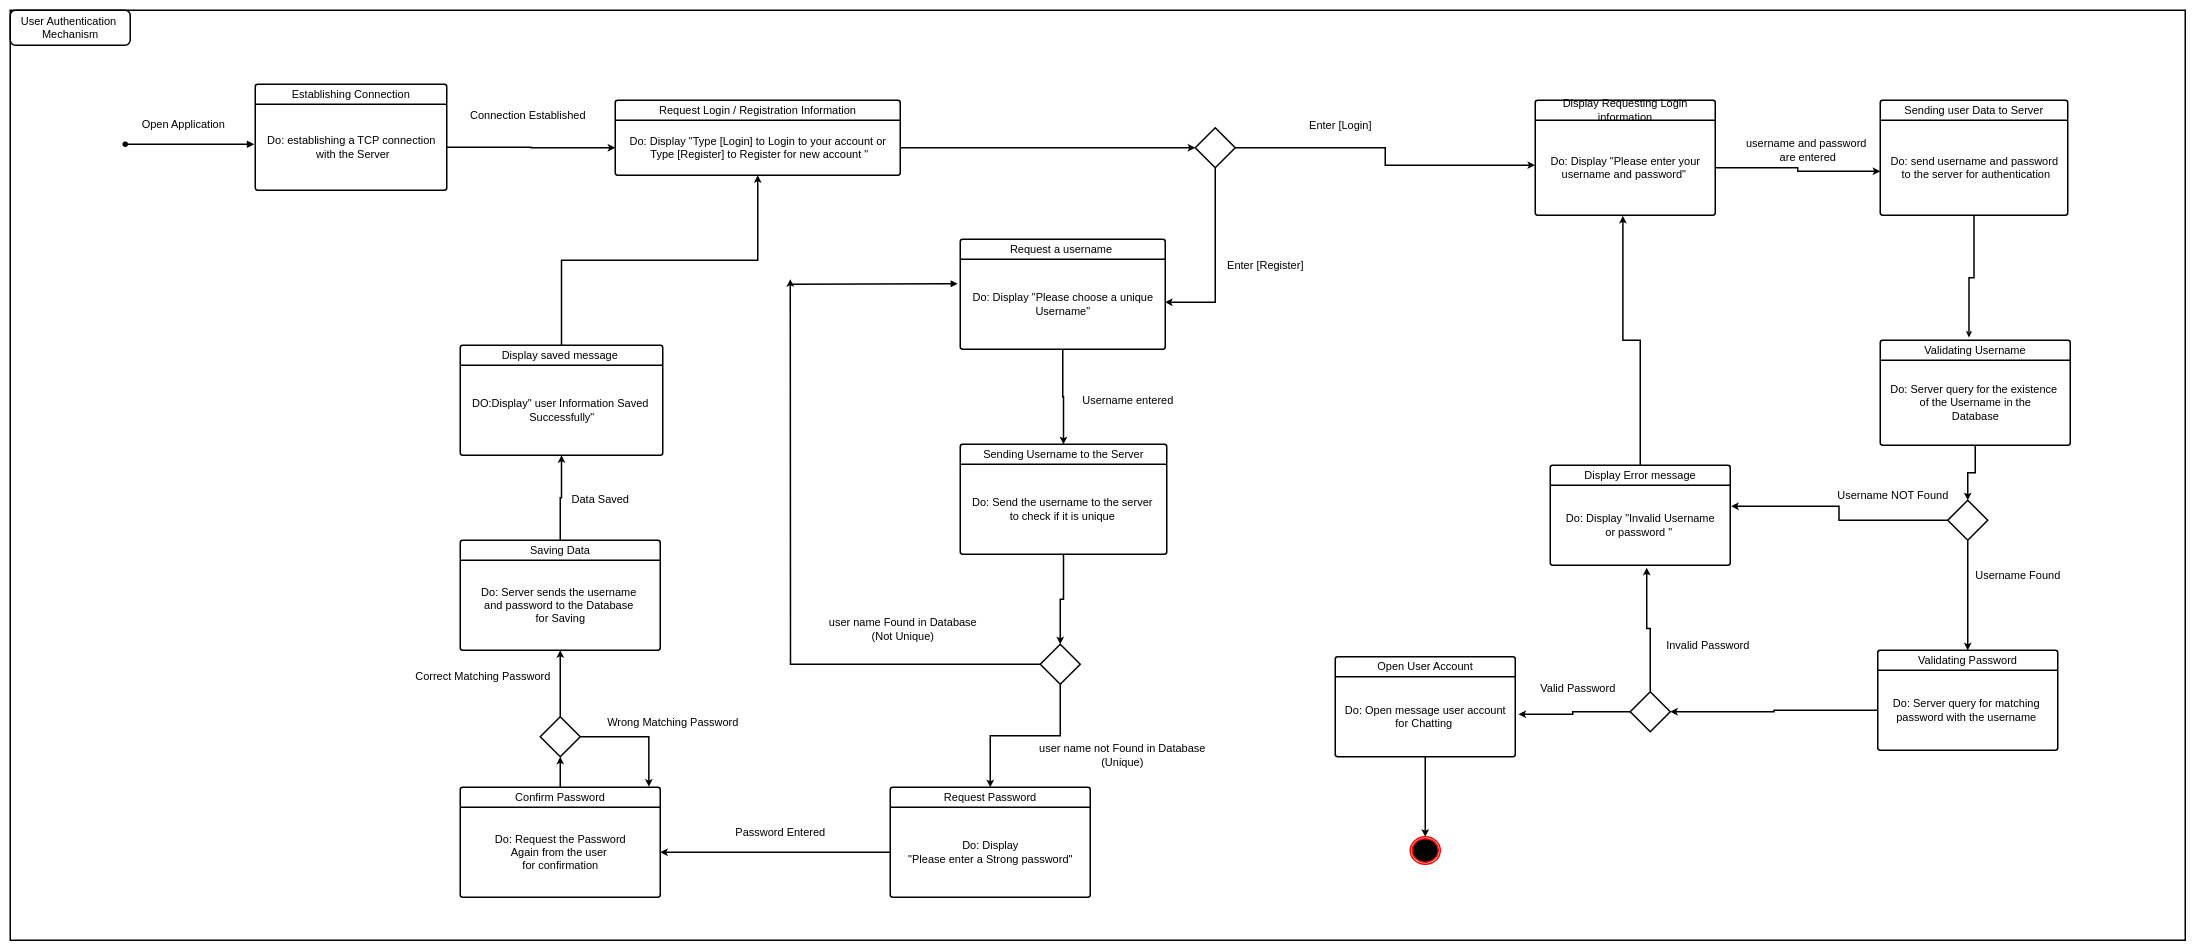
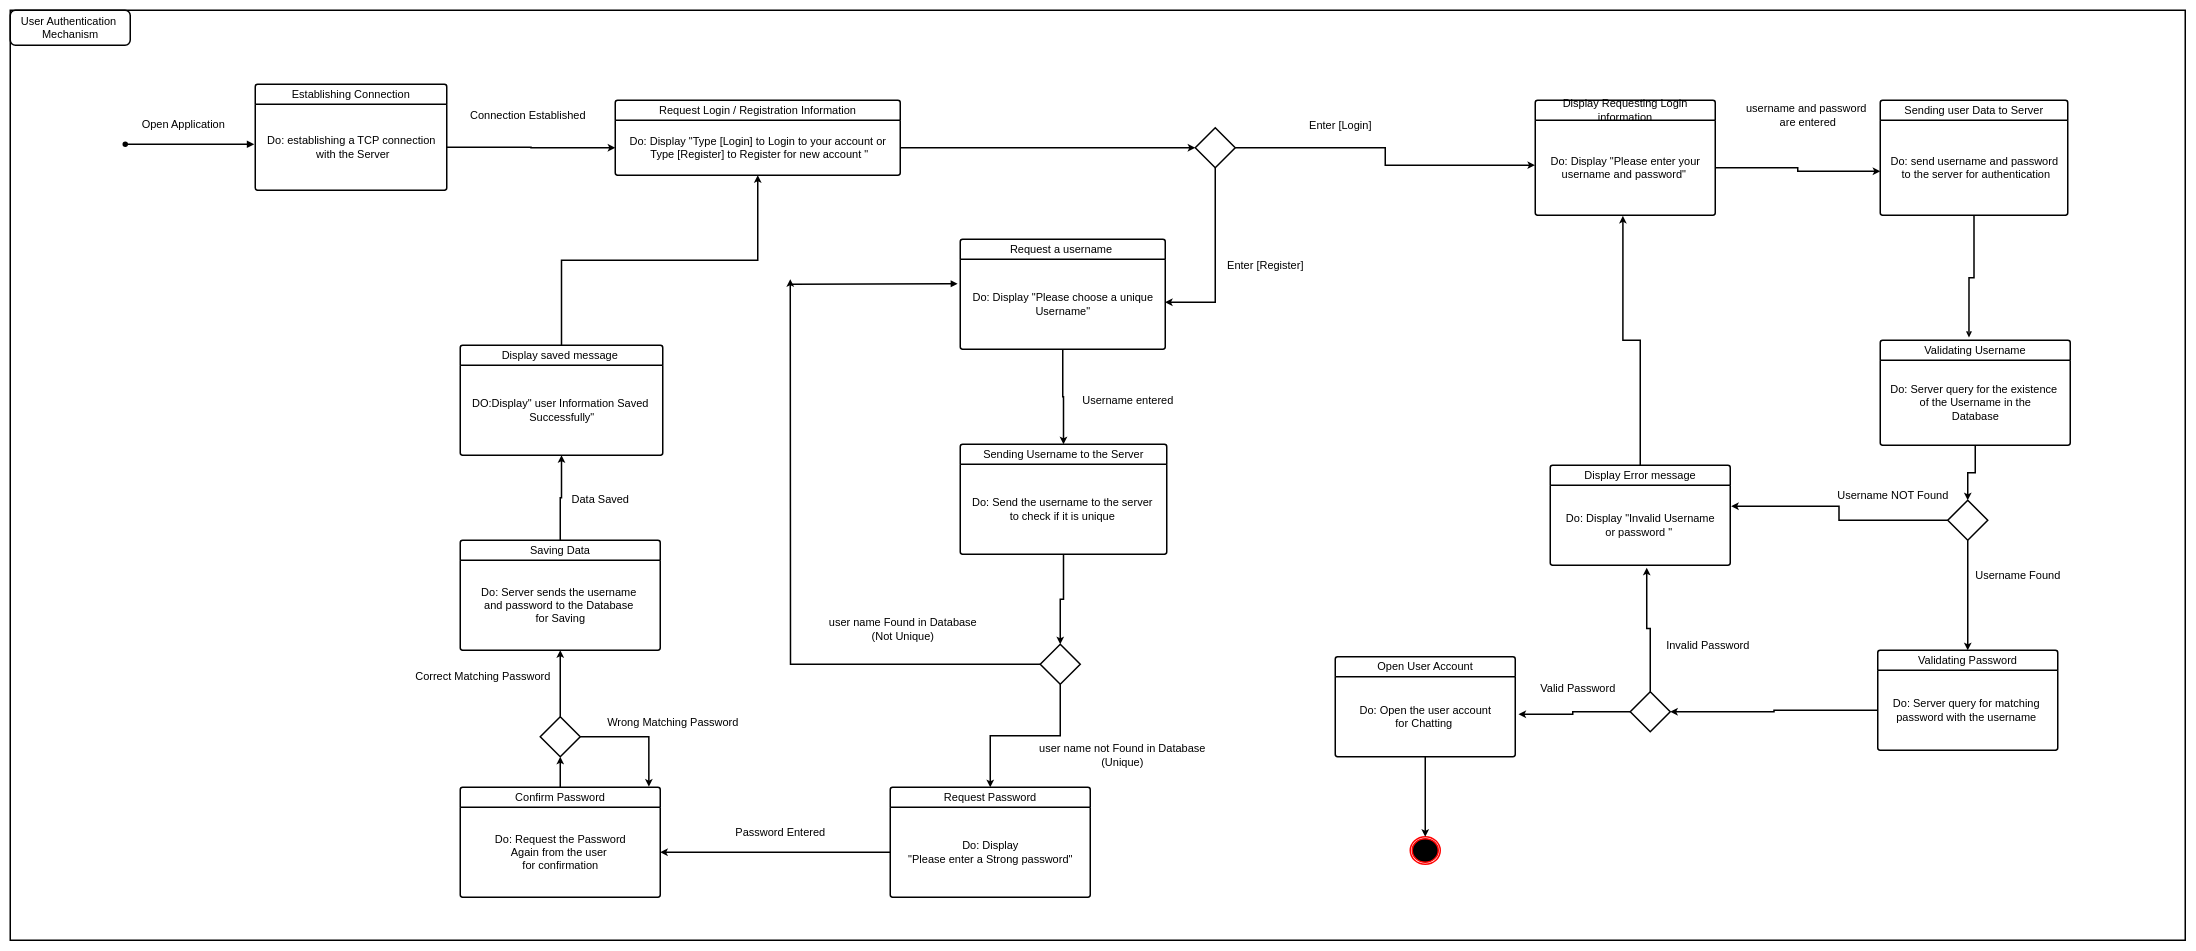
node "username and password are entered": moved (1808, 150) -> (1808, 115)
node "Do: Open message user account for Chatting": label "Do: Open message user account for Chatting" -> "Do: Open the user account for Chatting"
